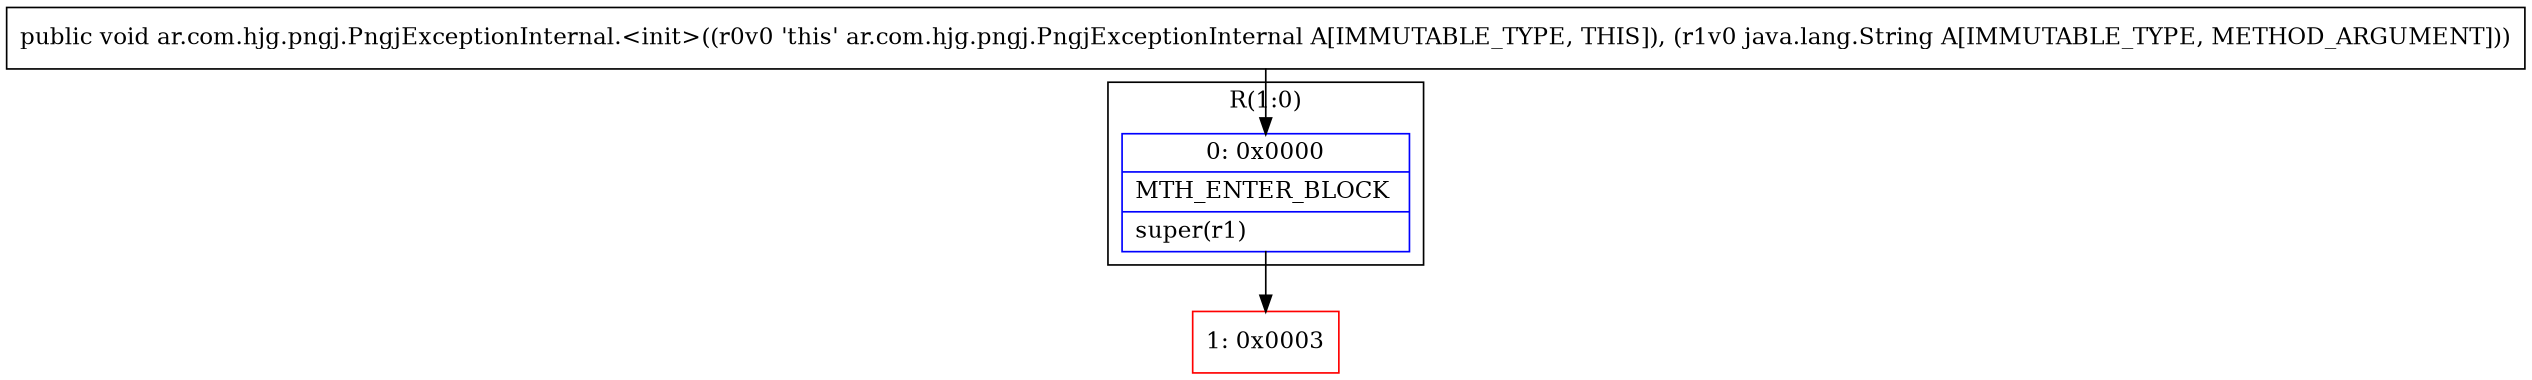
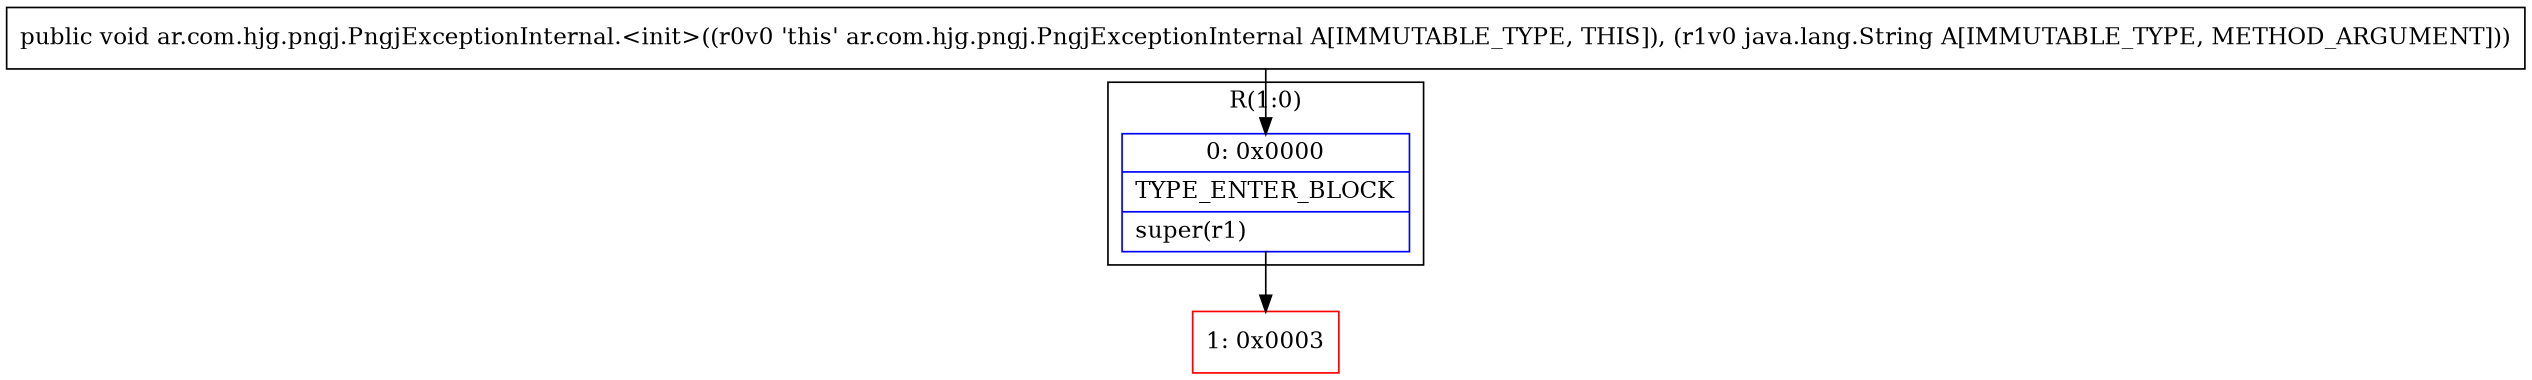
node "0: 0x0000": text "MTH_ENTER_BLOCK" -> "TYPE_ENTER_BLOCK"
